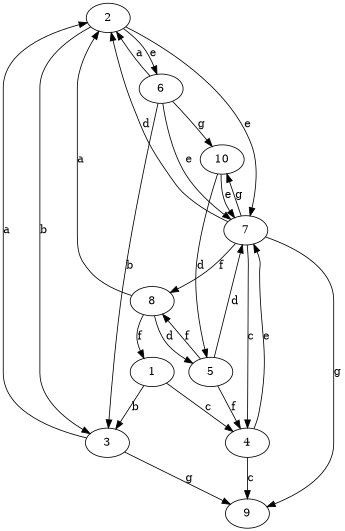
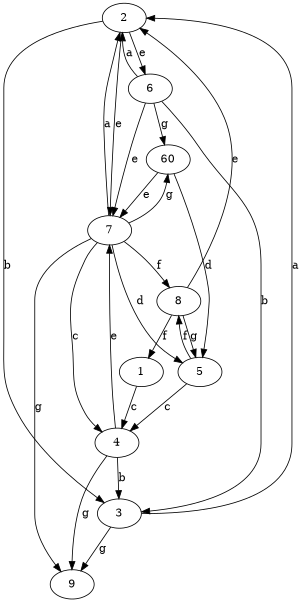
edge "7" -> "2": label "d" -> "a"
edge "8" -> "2": label "a" -> "e"
node "10": label "10" -> "60"
edge "5" -> "7": reversed
edge "8" -> "5": label "d" -> "g"
edge "1" -> "3": now "4" -> "3"
edge "5" -> "4": label "f" -> "c"
edge "4" -> "9": label "c" -> "g"
